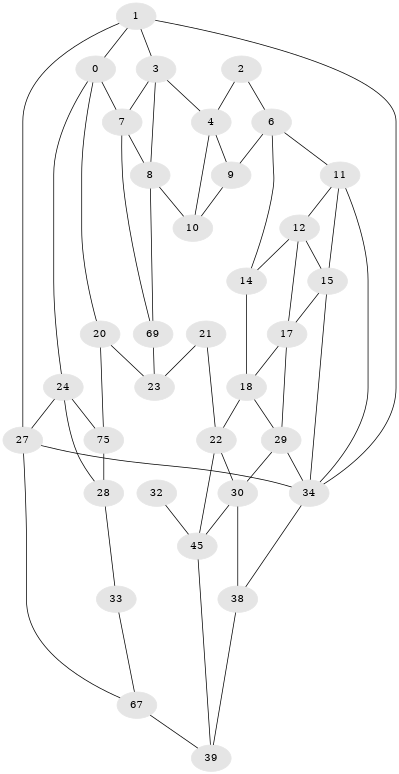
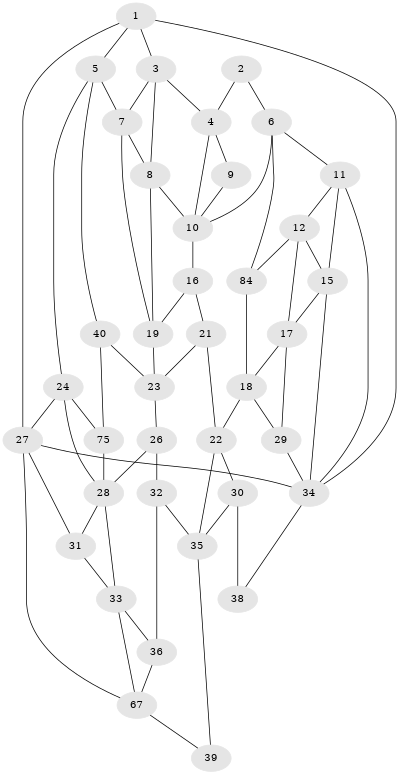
node "0": label "0" -> "5"
edge "6" -- "9": now "6" -- "10"
node "16": added
node "14": label "14" -> "84"
node "20": label "20" -> "40"
node "69": label "69" -> "19"
node "26": added
edge "29" -- "30": removed
node "31": added
node "45": label "45" -> "35"
node "36": added
edge "38" -- "39": removed
